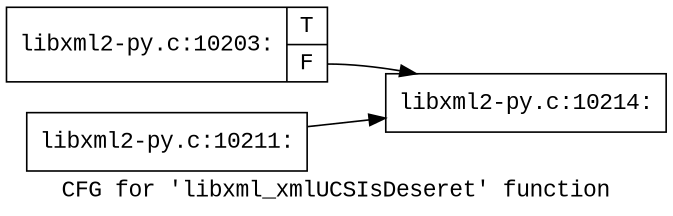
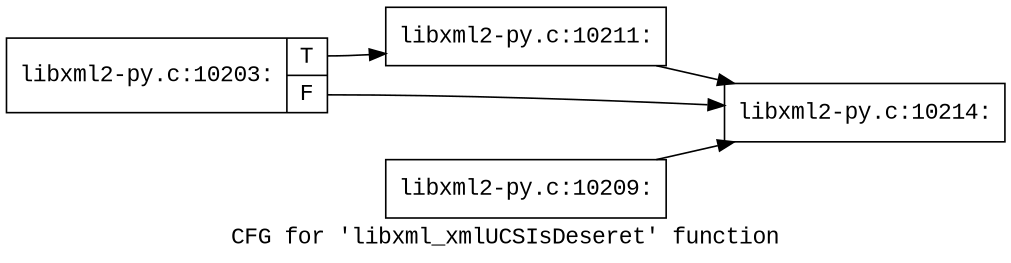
edge "libxml2-py.c:10203:" -> "libxml2-py.c:10211:": added
node "libxml2-py.c:10209:": added
